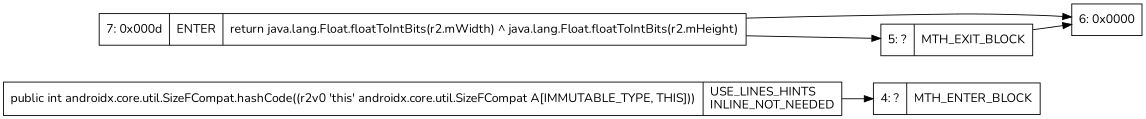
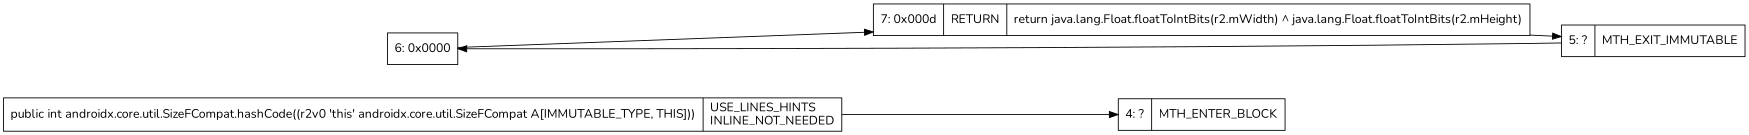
edge "7: 0x000d" -> "6: 0x0000": reversed
node "7: 0x000d": text "ENTER" -> "RETURN"
node "5: ?": text "MTH_EXIT_BLOCK" -> "MTH_EXIT_IMMUTABLE"
